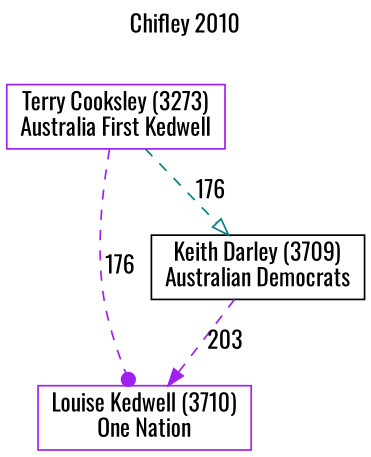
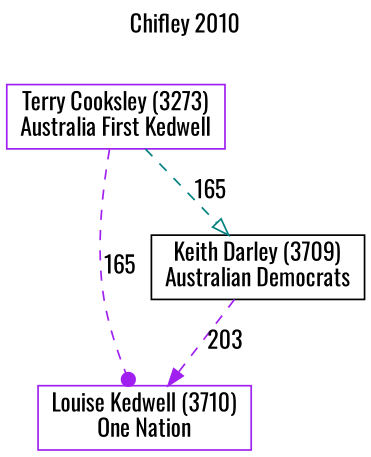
edge "Terry Cooksley (3273) Australia First Kedwell" -> "Keith Darley (3709) Australian Democrats": label "176" -> "165"
edge "Terry Cooksley (3273) Australia First Kedwell" -> "Louise Kedwell (3710) One Nation": label "176" -> "165"
